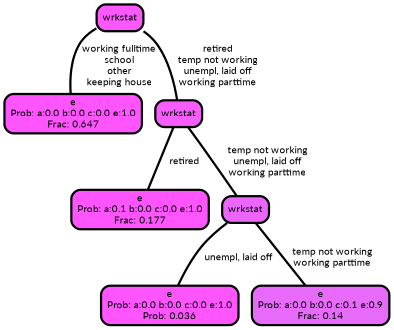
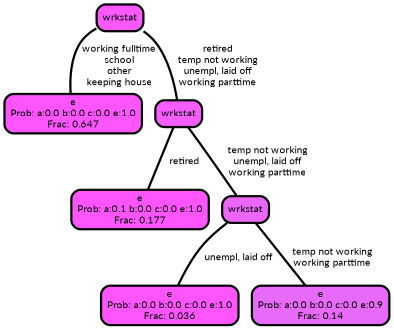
node "e Prob: a:0.0 b:0.0 c:0.0 e:1.0 Prob: 0.036": label "e Prob: a:0.0 b:0.0 c:0.0 e:1.0 Prob: 0.036" -> "e Prob: a:0.0 b:0.0 c:0.0 e:1.0 Frac: 0.036"
node "e Prob: a:0.0 b:0.0 c:0.1 e:0.9 Frac: 0.14": label "e Prob: a:0.0 b:0.0 c:0.1 e:0.9 Frac: 0.14" -> "e Prob: a:0.0 b:0.0 c:0.0 e:0.9 Frac: 0.14"
